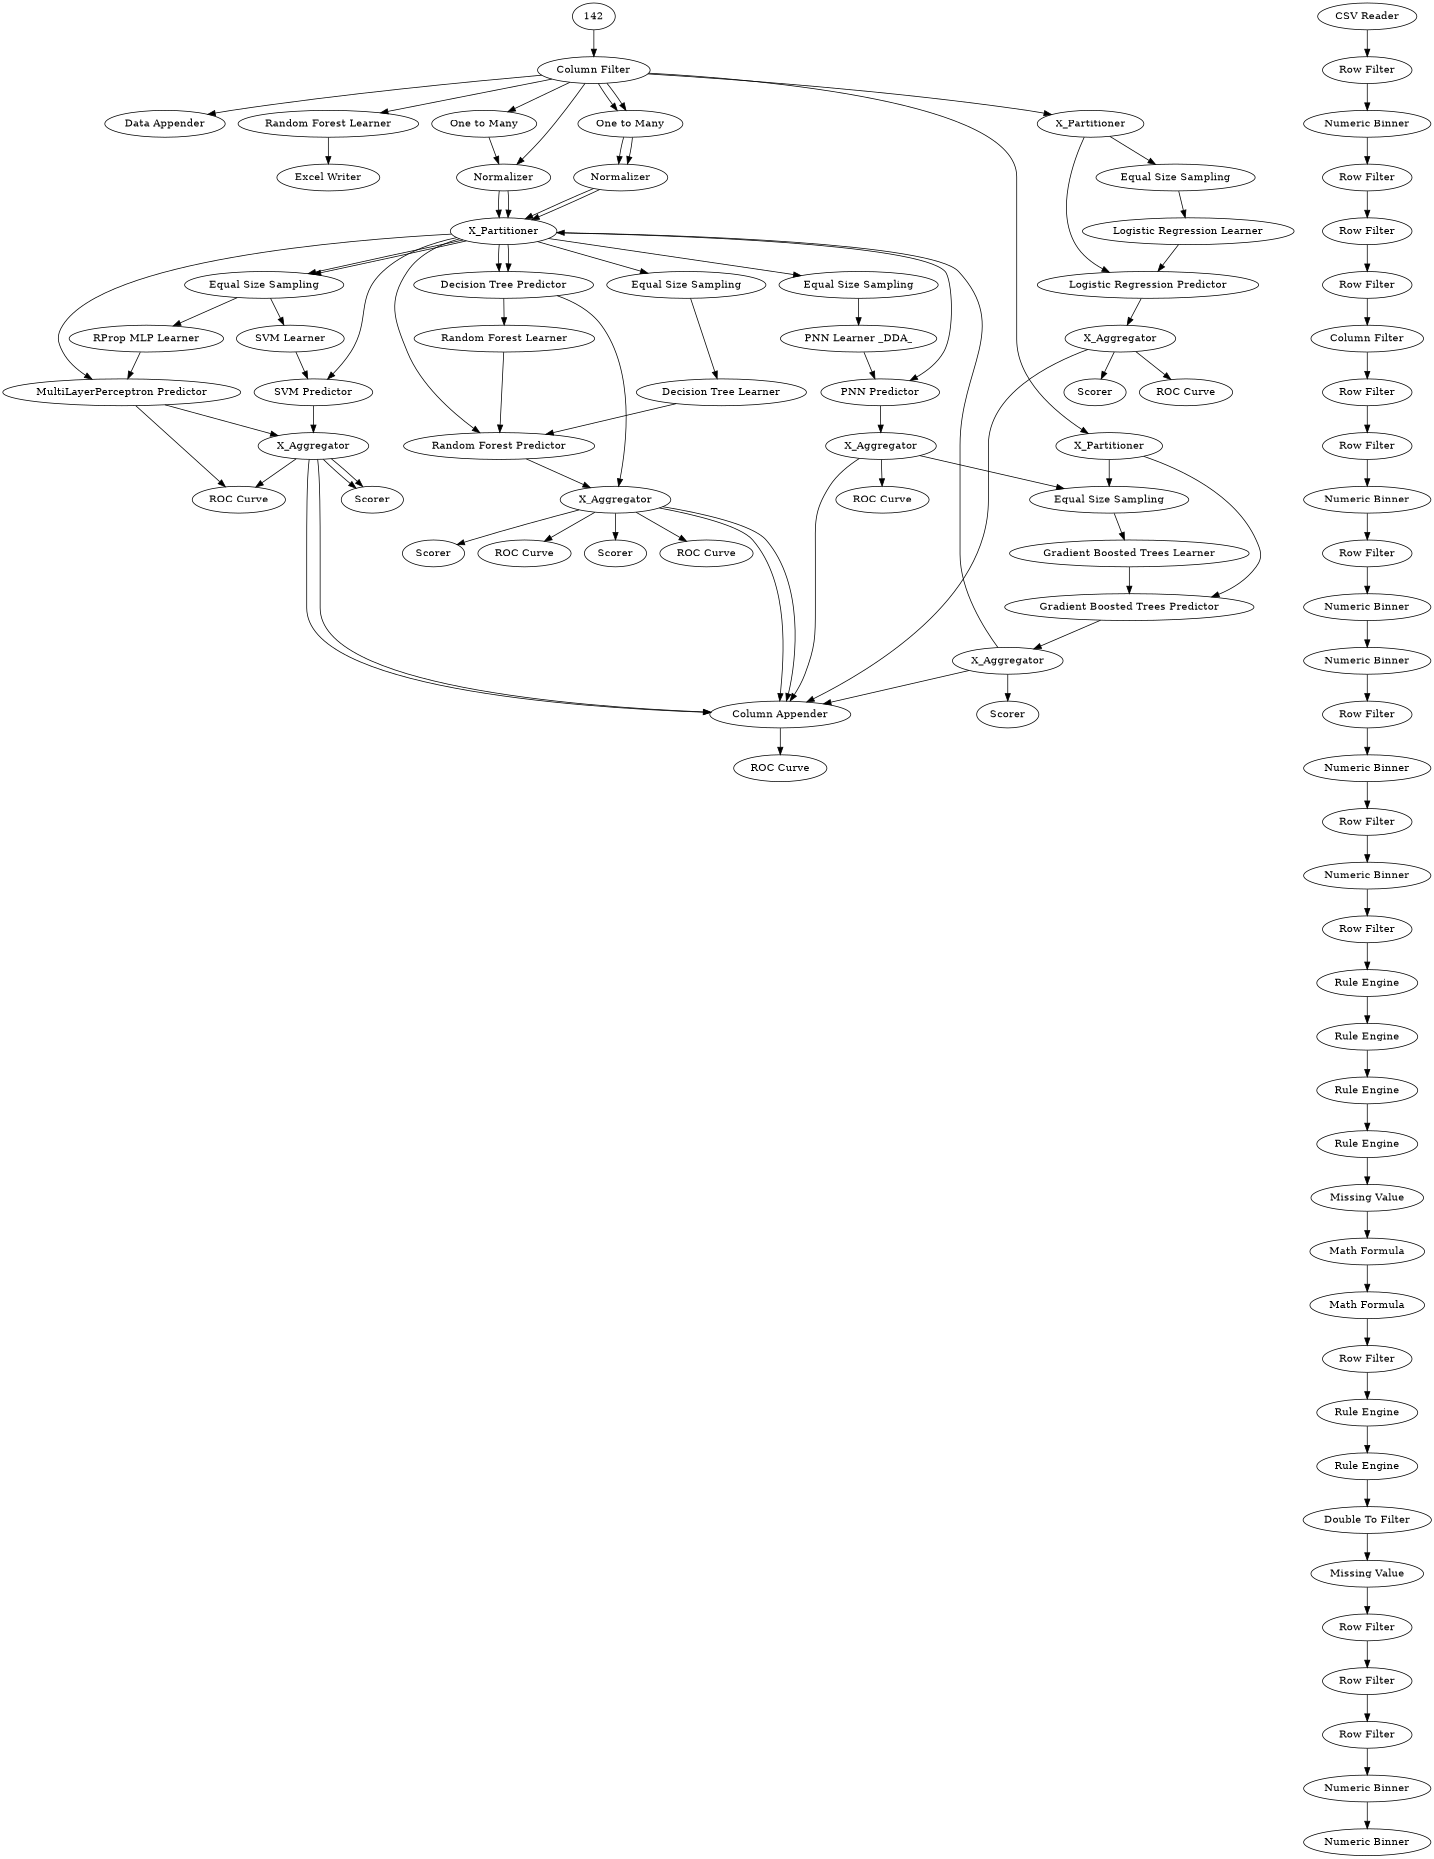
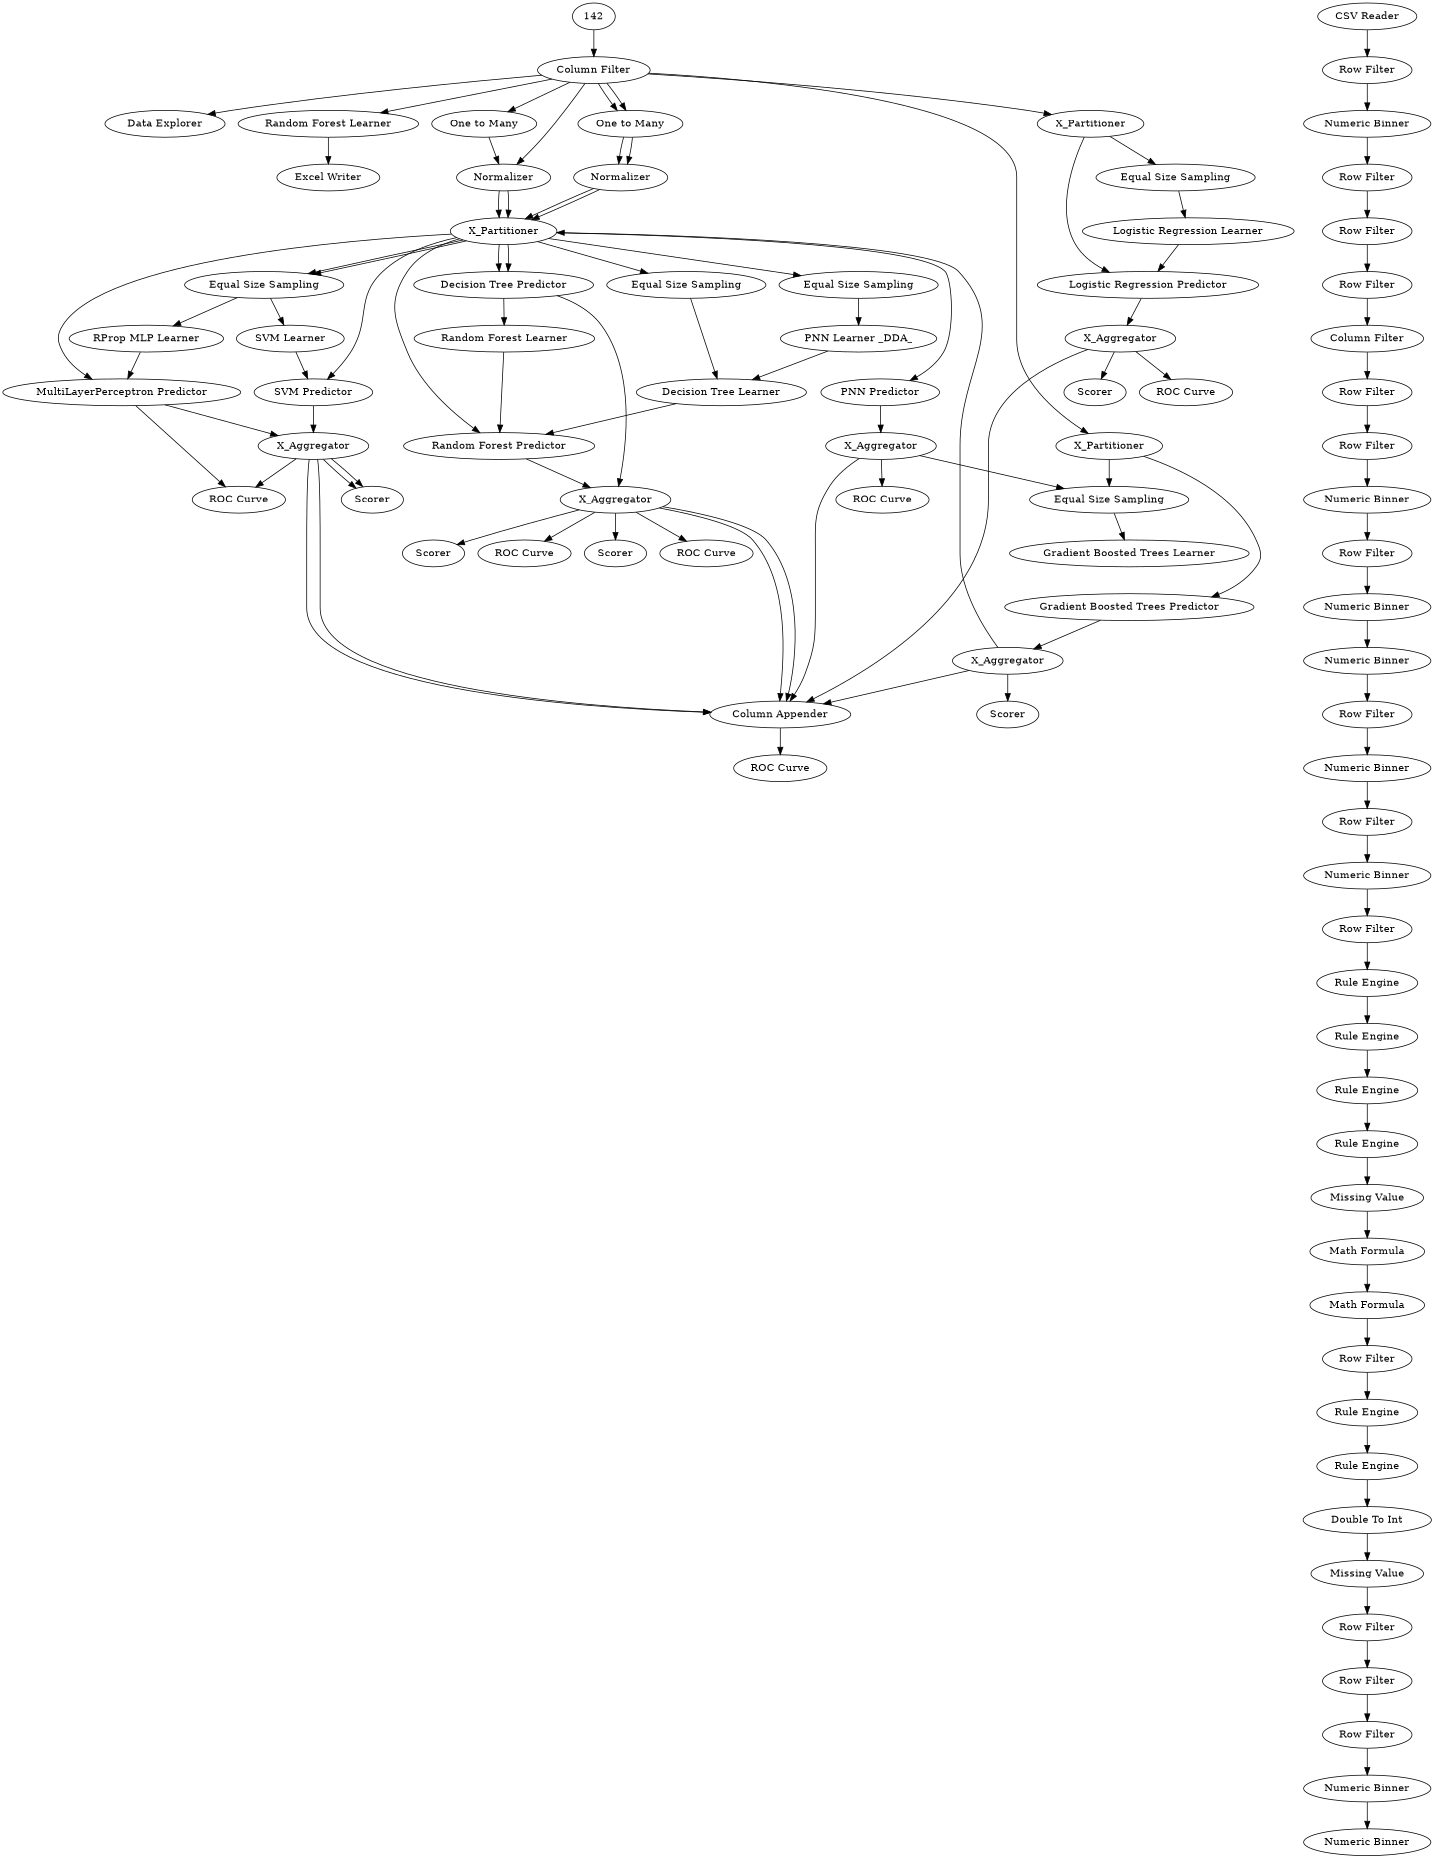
node "Data Appender": label "Data Appender" -> "Data Explorer"
edge "PNN Learner _DDA_" -> "PNN Predictor": now "PNN Learner _DDA_" -> "Decision Tree Learner"
edge "Gradient Boosted Trees Learner" -> "Gradient Boosted Trees Predictor": removed
node "Double To Filter": label "Double To Filter" -> "Double To Int"
